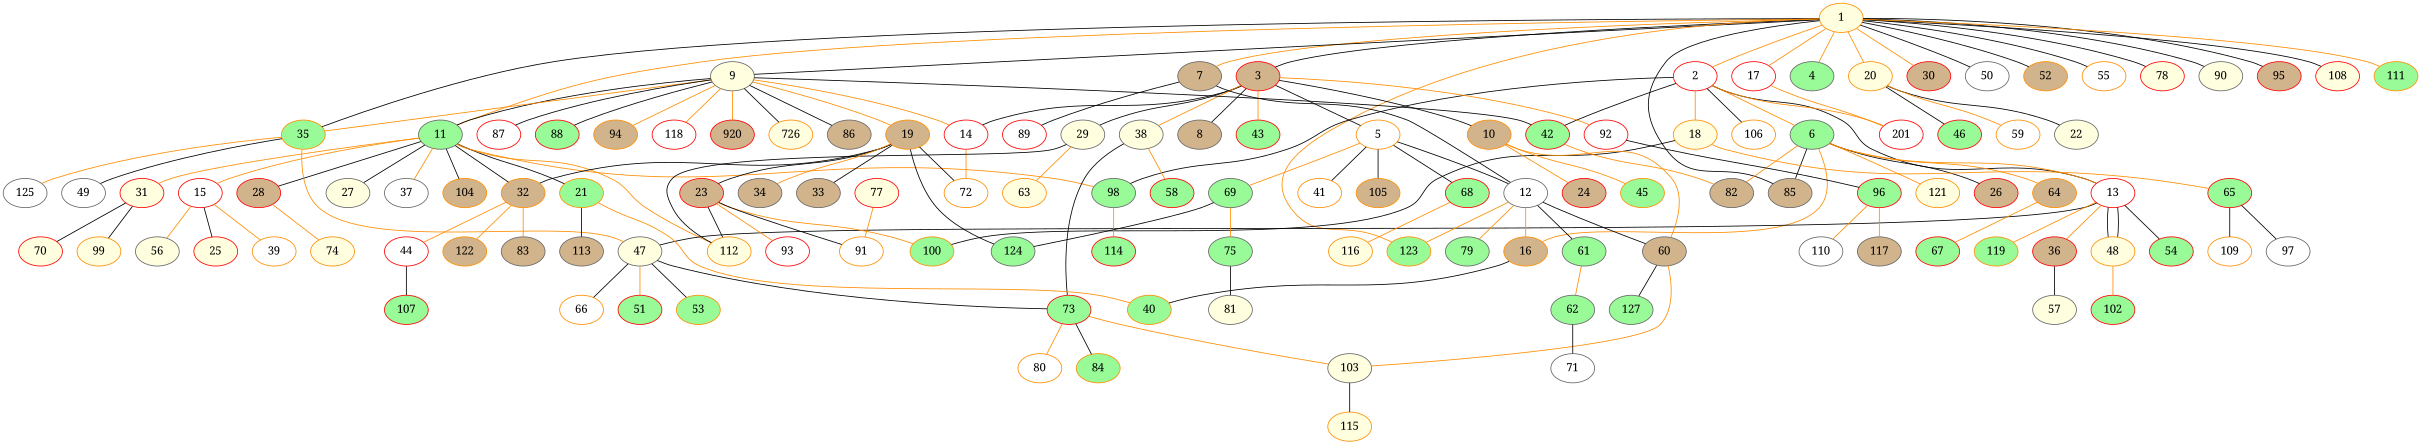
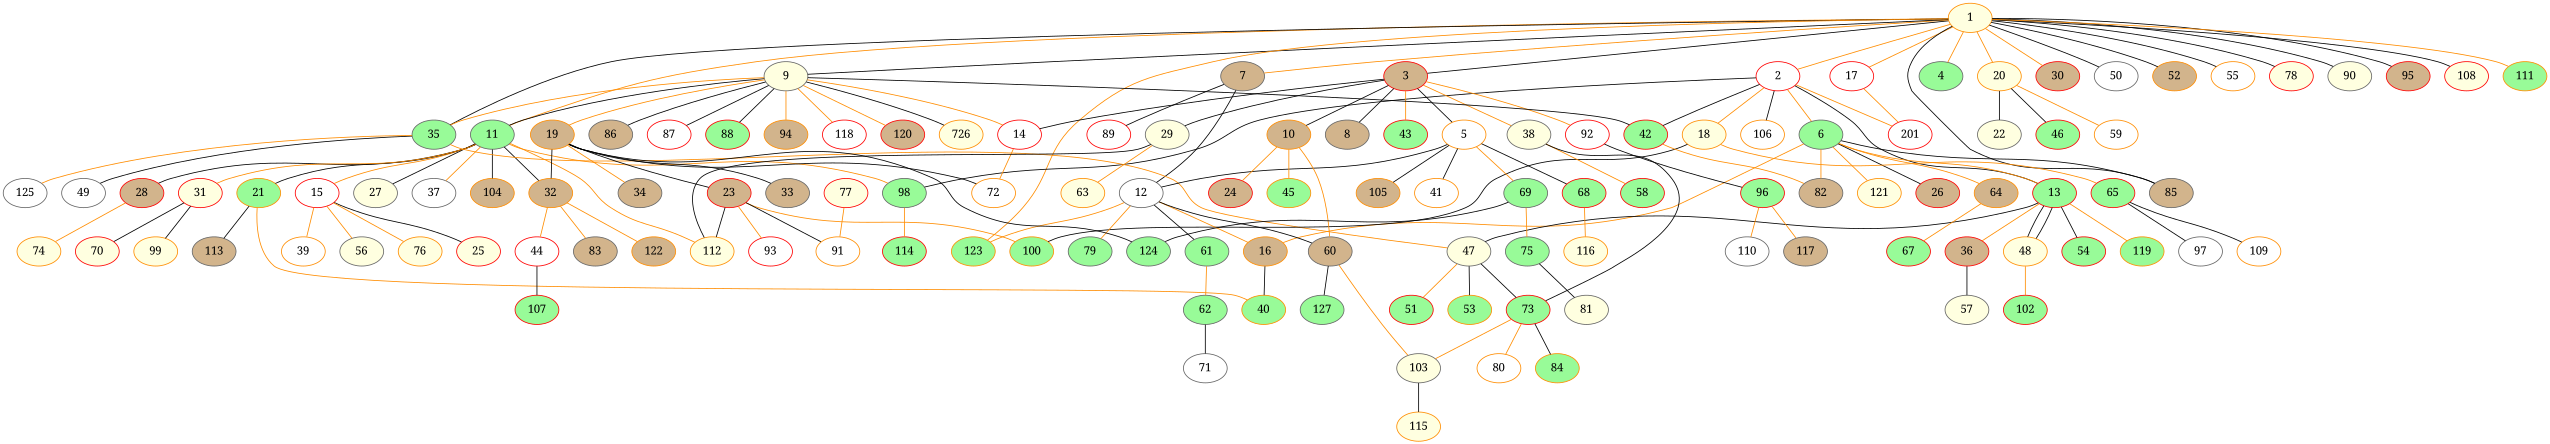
node "35": color darkorange -> gray40
node "920": label "920" -> "120"
node "13": fillcolor white -> palegreen
node "76": added
node "66": removed
